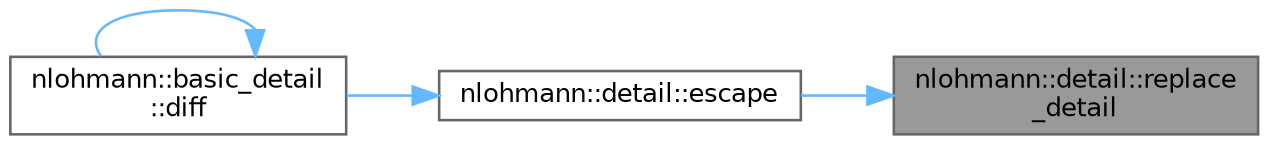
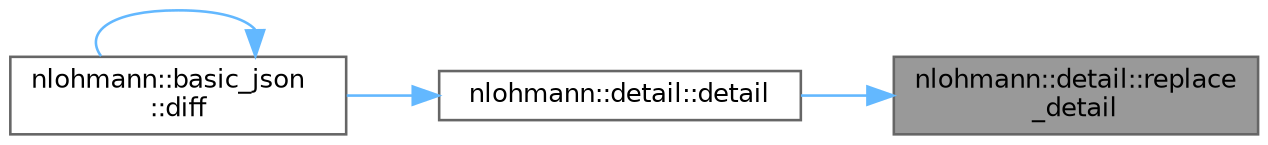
node "nlohmann::basic_detail ::diff": label "nlohmann::basic_detail ::diff" -> "nlohmann::basic_json ::diff"
node "nlohmann::detail::escape": label "nlohmann::detail::escape" -> "nlohmann::detail::detail"
